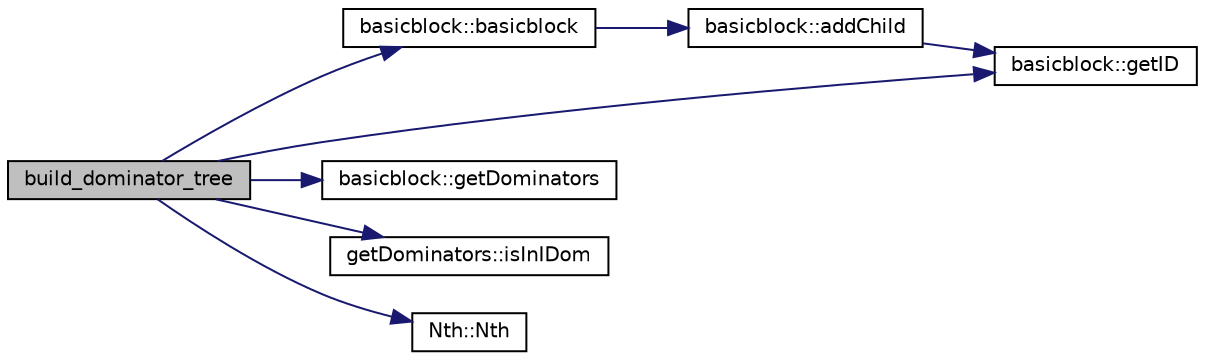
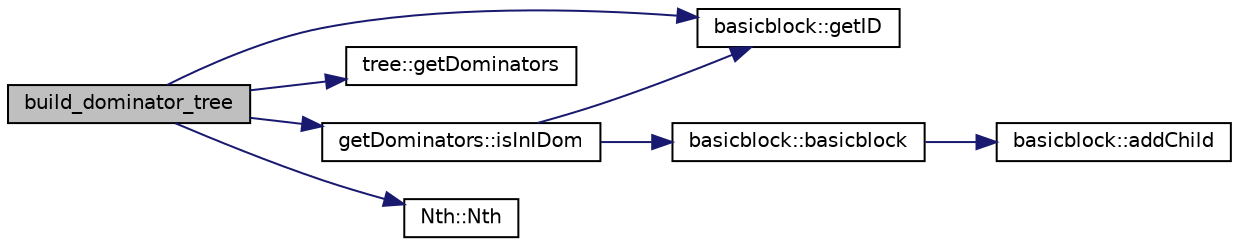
edge "basicblock::addChild" -> "basicblock::getID": now "getDominators::isInIDom" -> "basicblock::getID"
edge "build_dominator_tree" -> "basicblock::basicblock": now "getDominators::isInIDom" -> "basicblock::basicblock"
node "basicblock::getDominators": label "basicblock::getDominators" -> "tree::getDominators"
